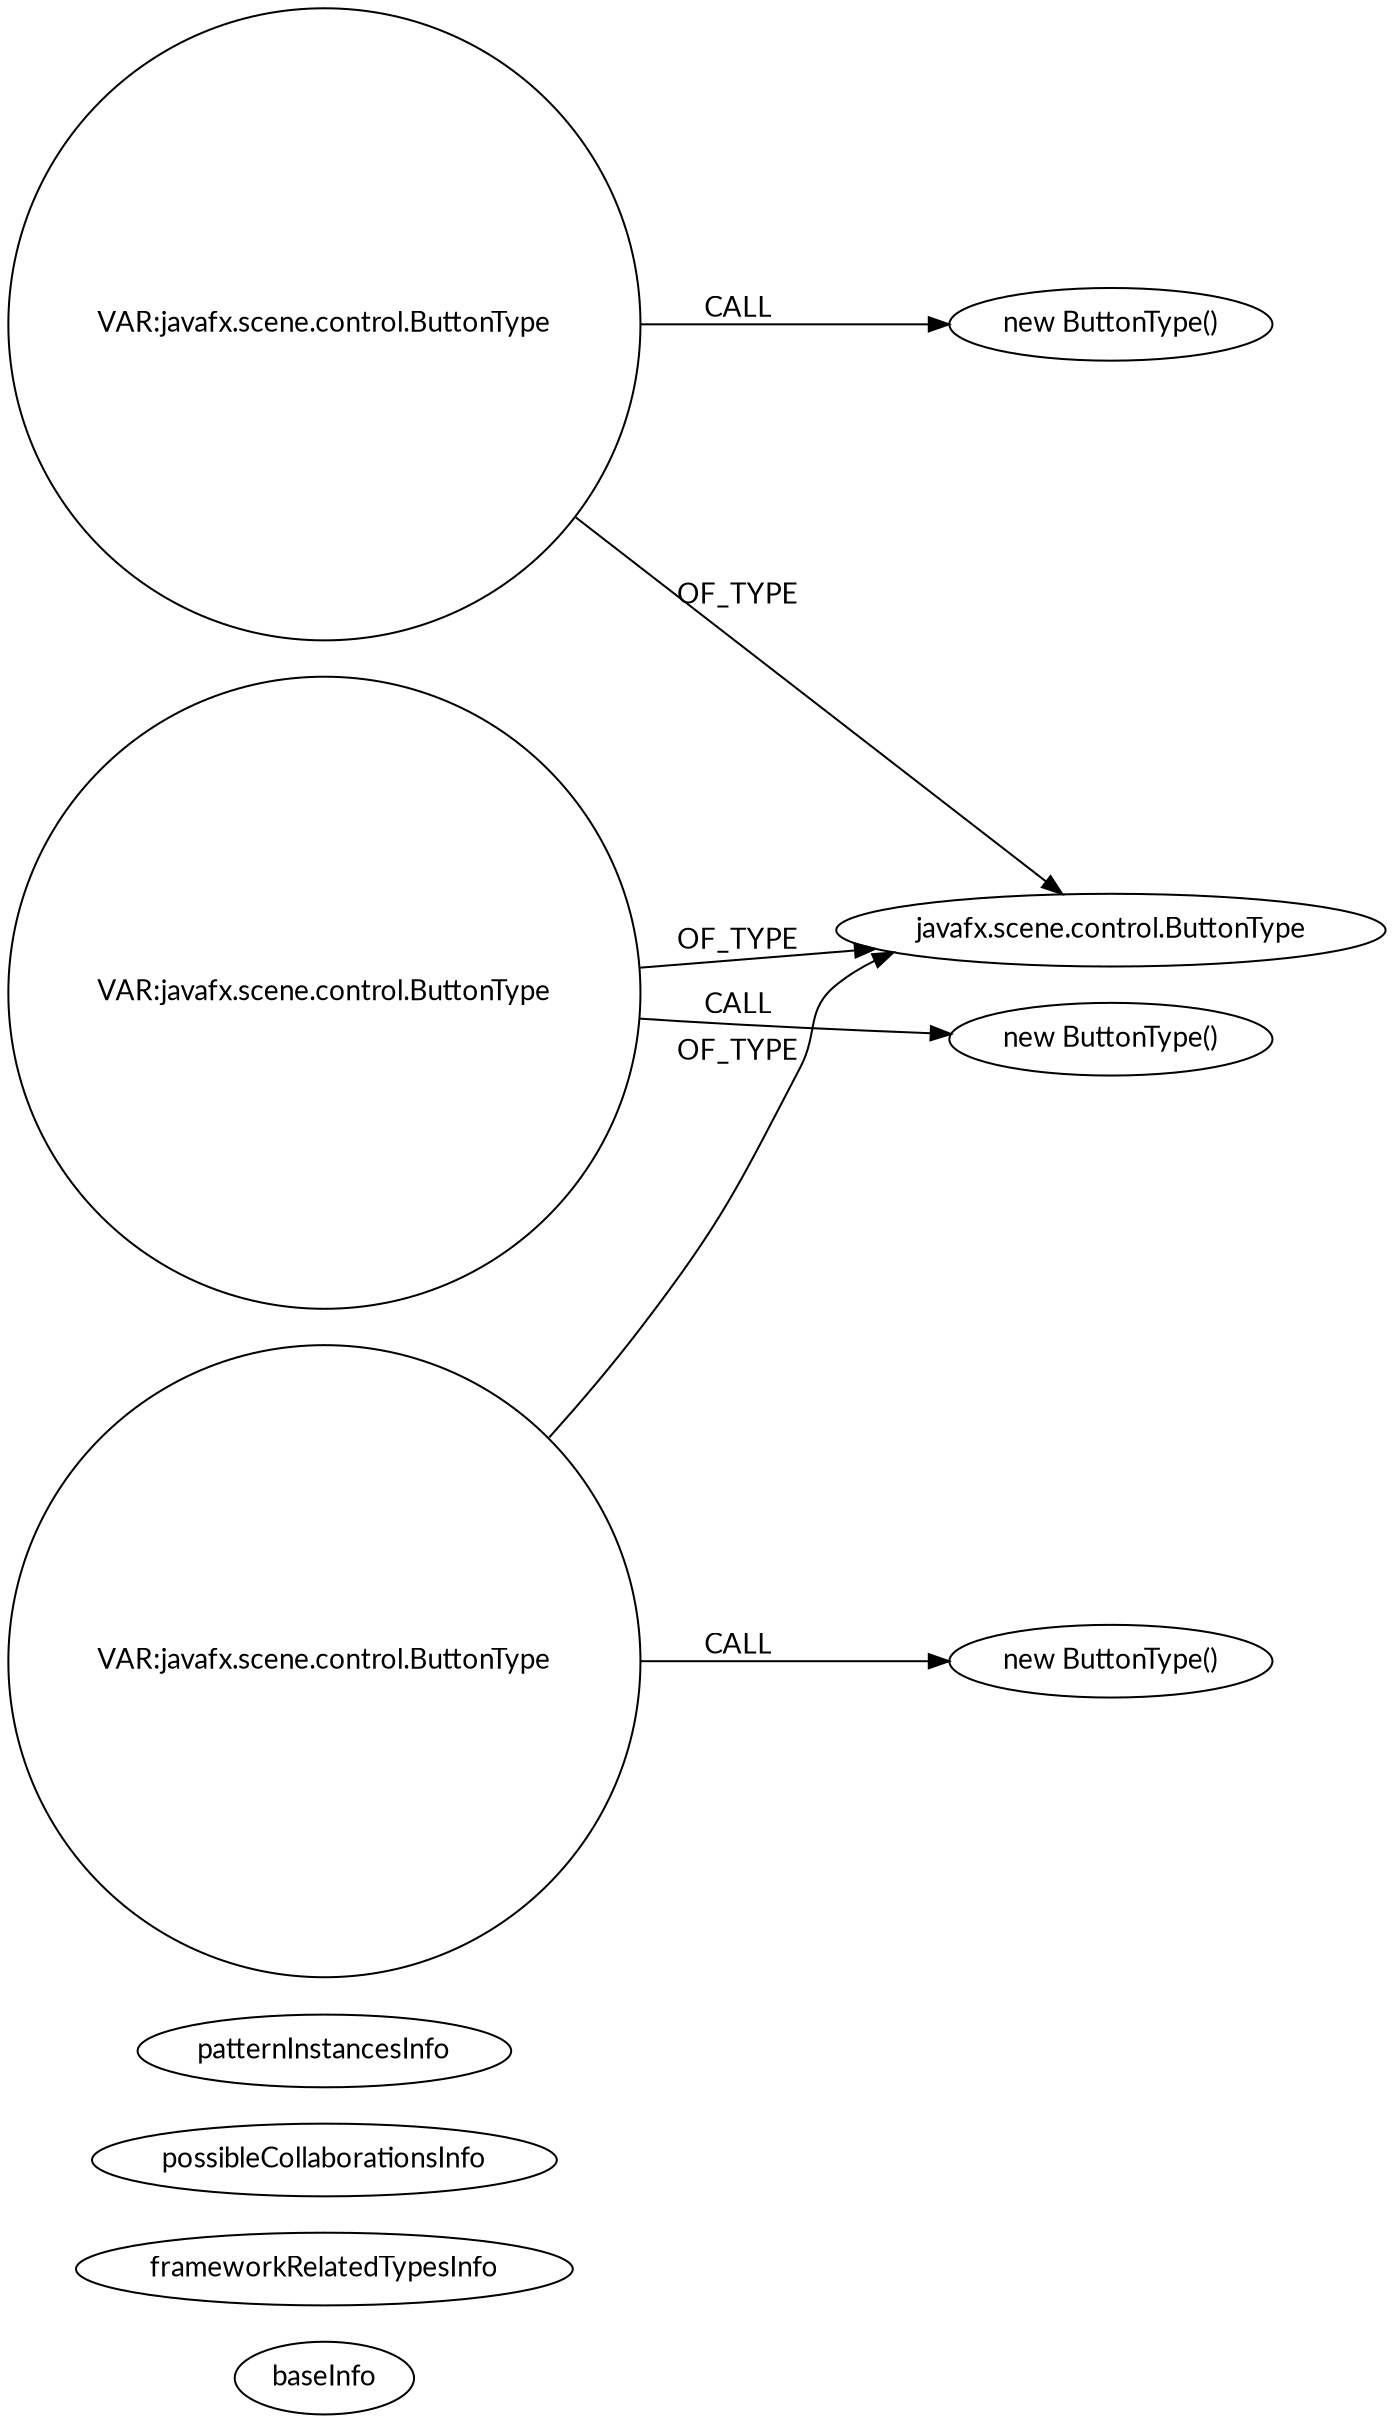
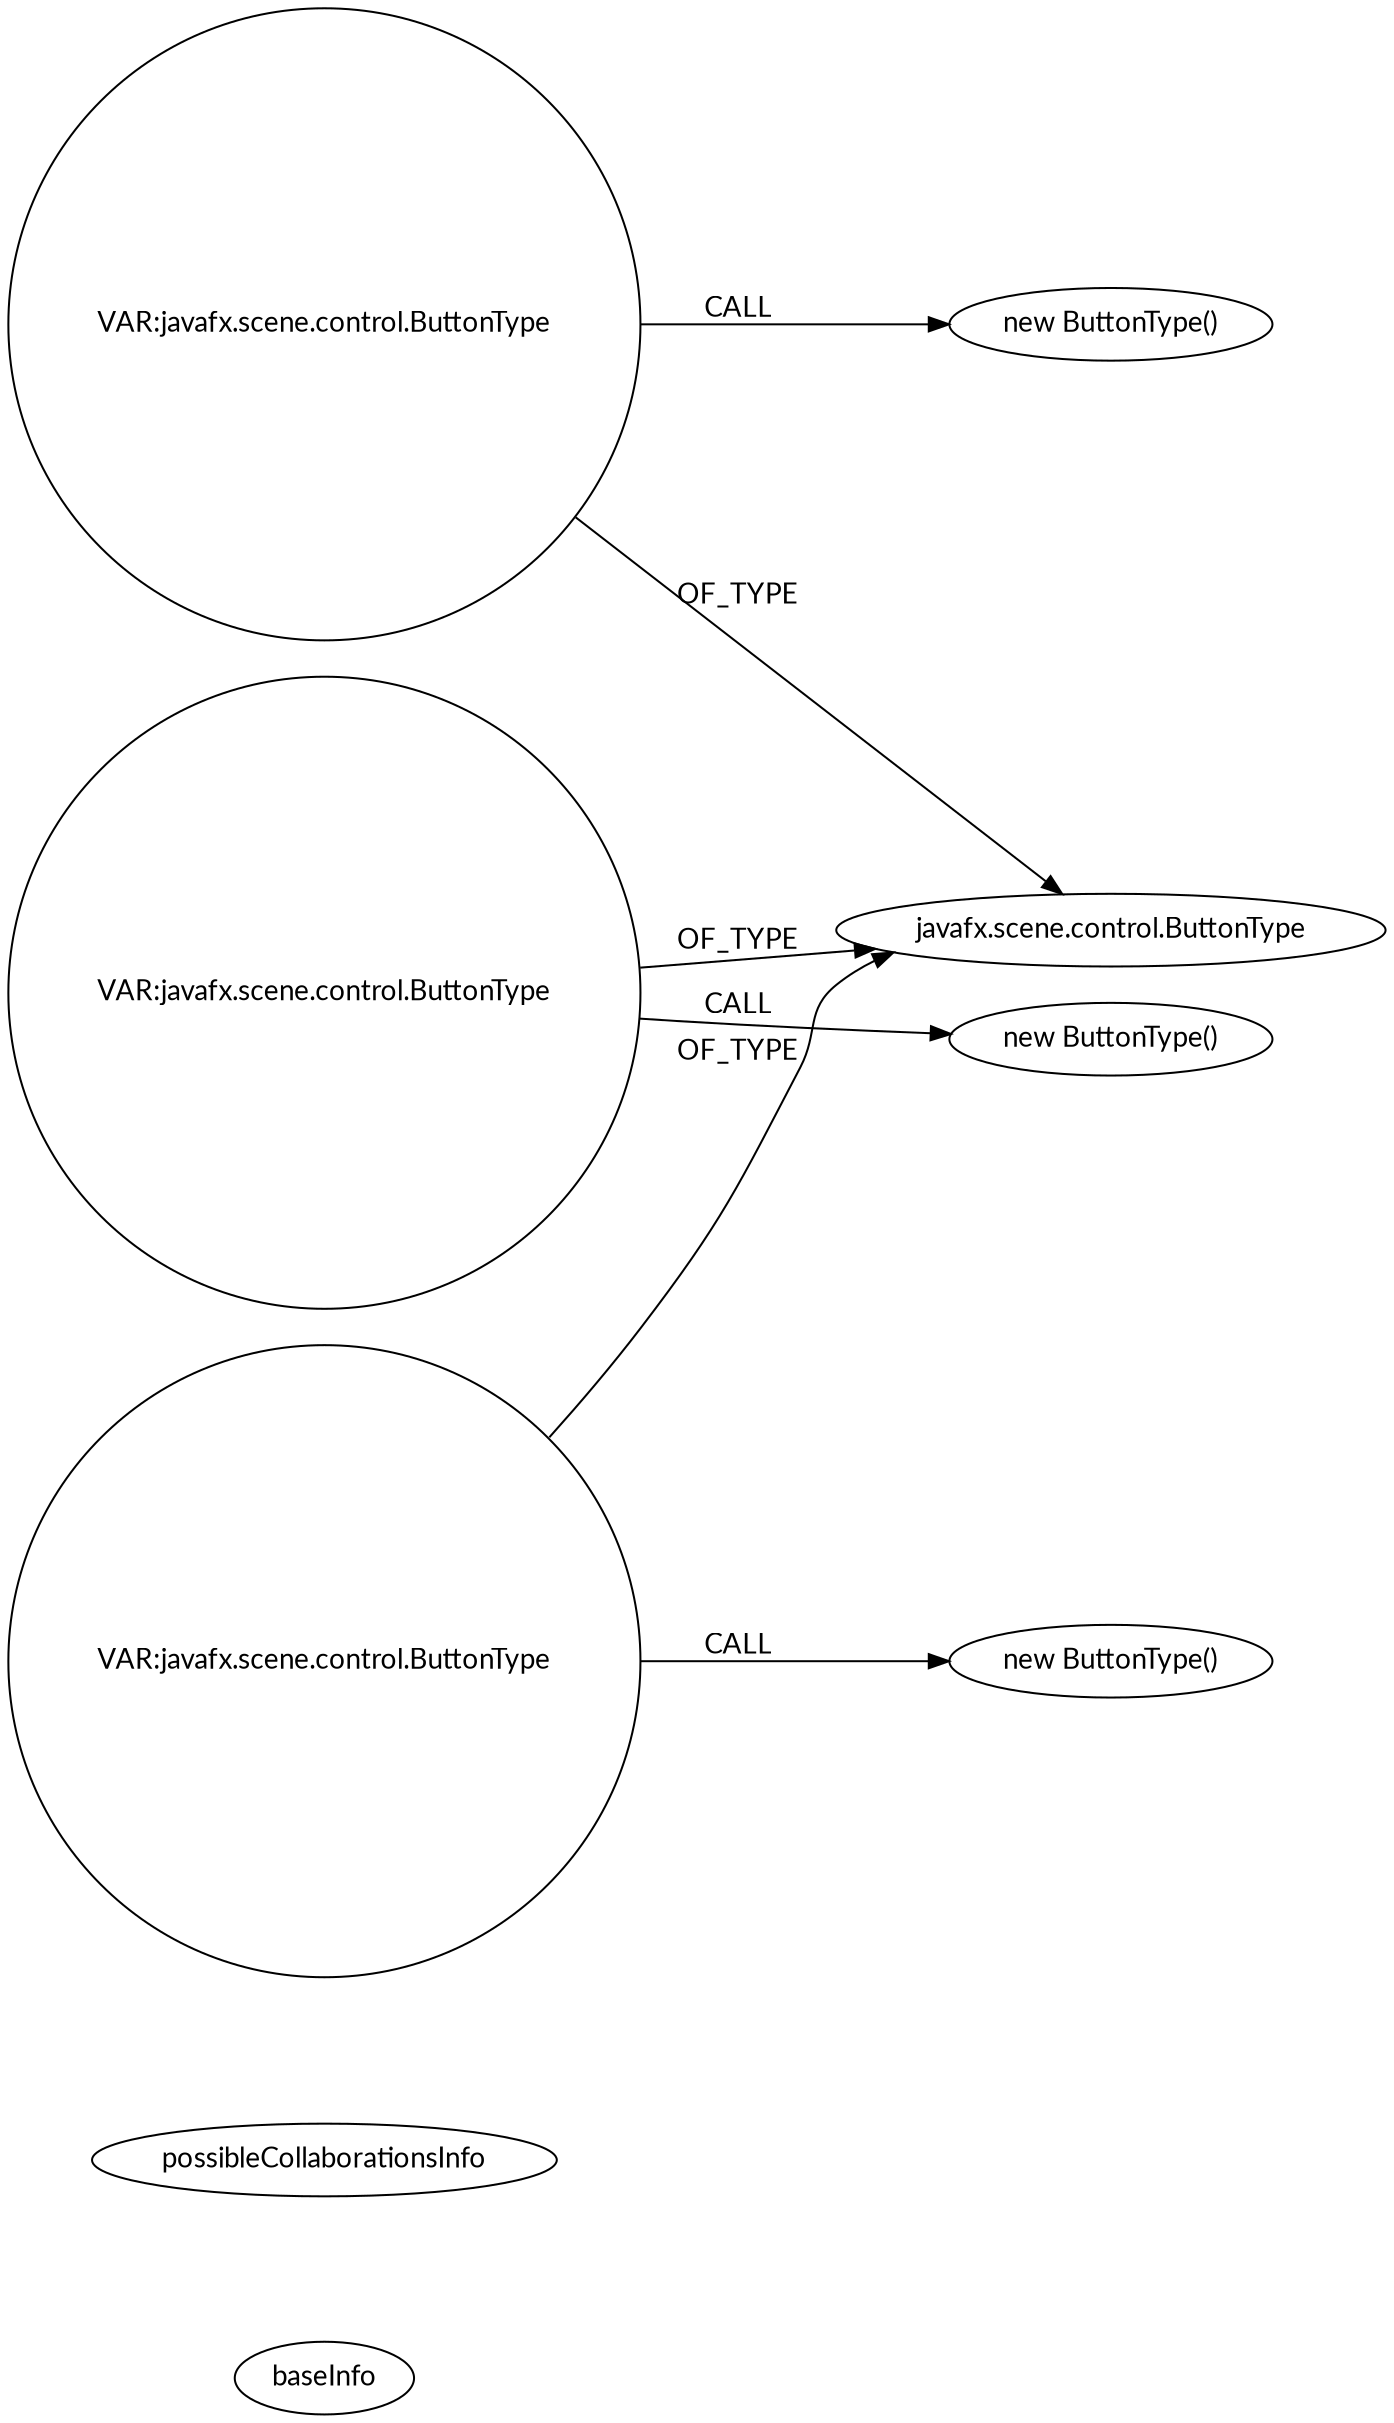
node "patternInstancesInfo": removed
node "frameworkRelatedTypesInfo": removed
